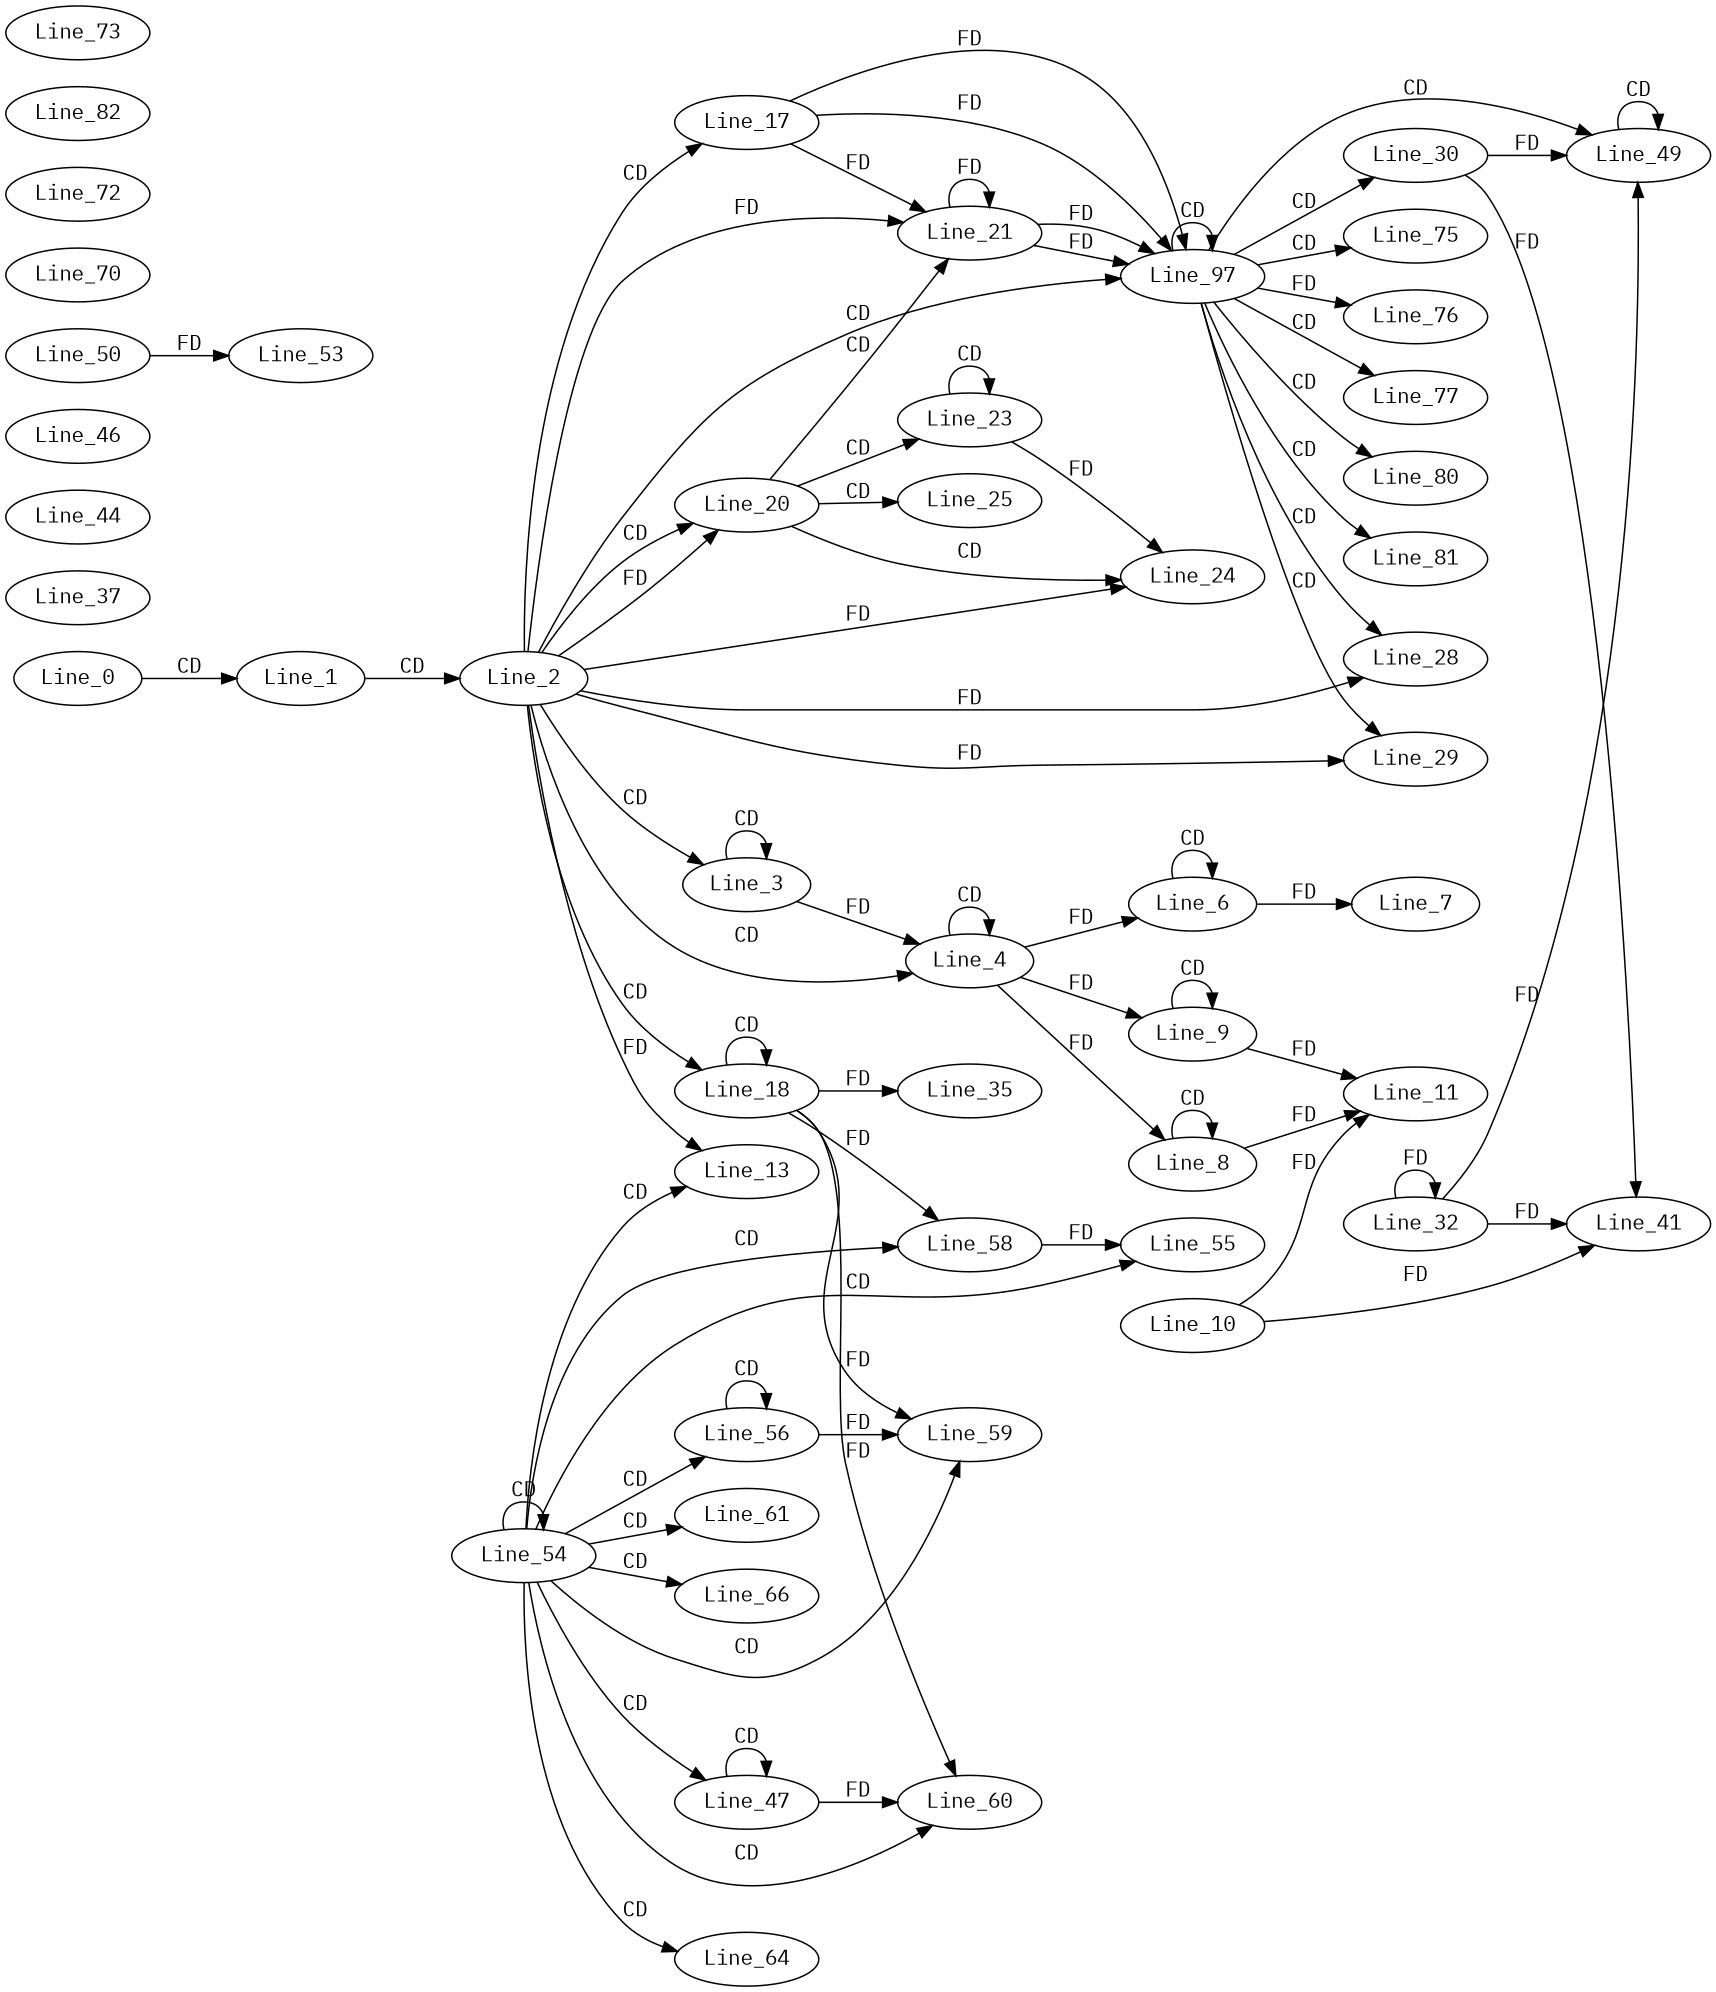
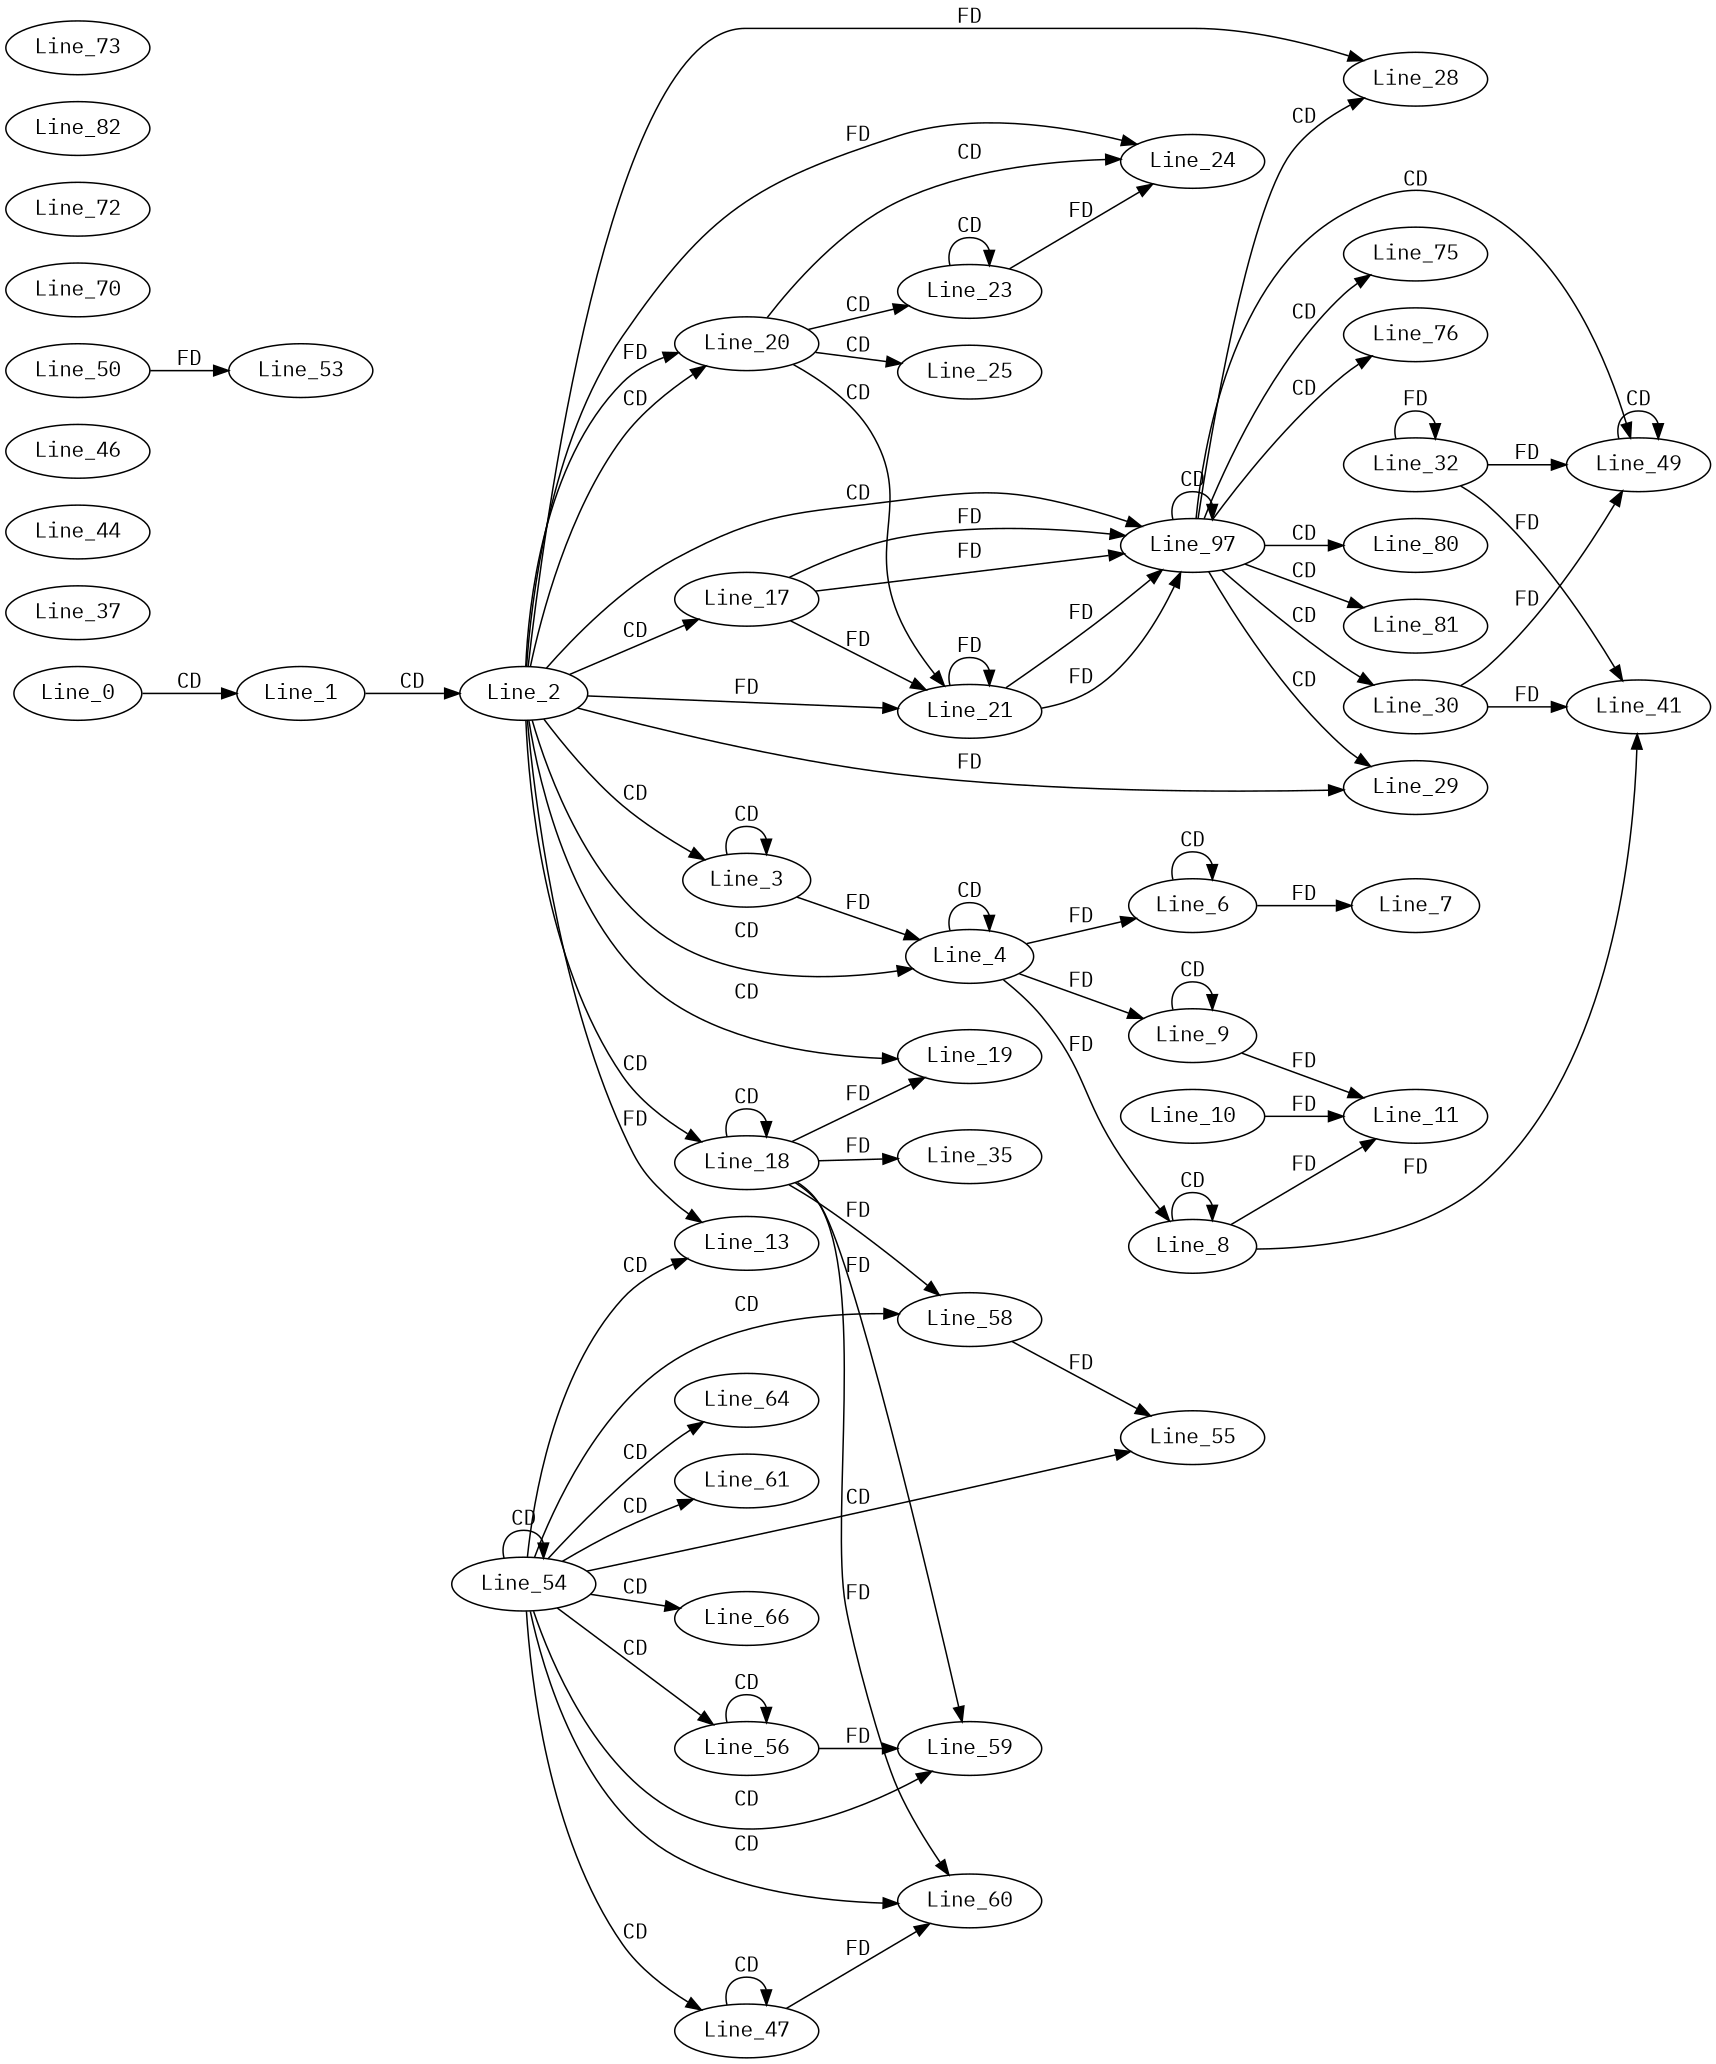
edge "Line_97" -> "Line_76": label "FD" -> "CD"
node "Line_77": removed
node "Line_19": added
edge "Line_10" -> "Line_41": now "Line_8" -> "Line_41"
